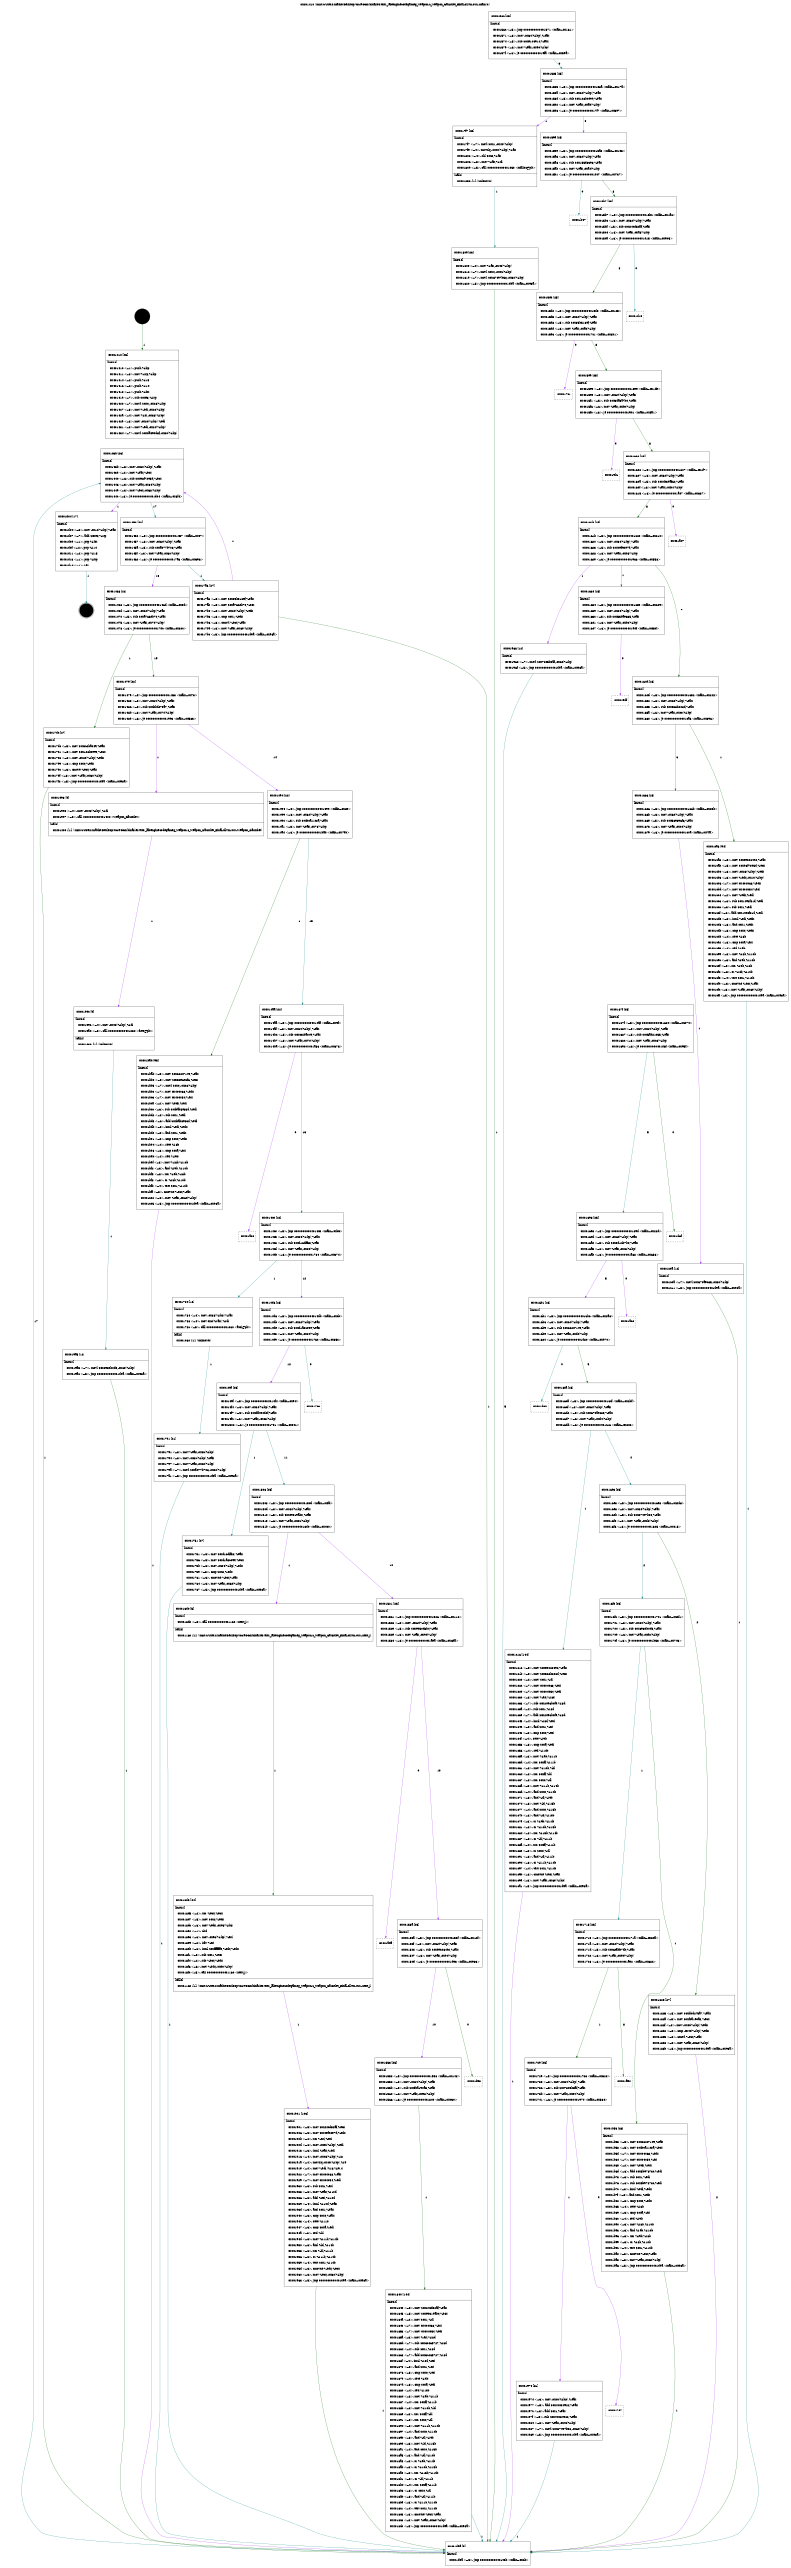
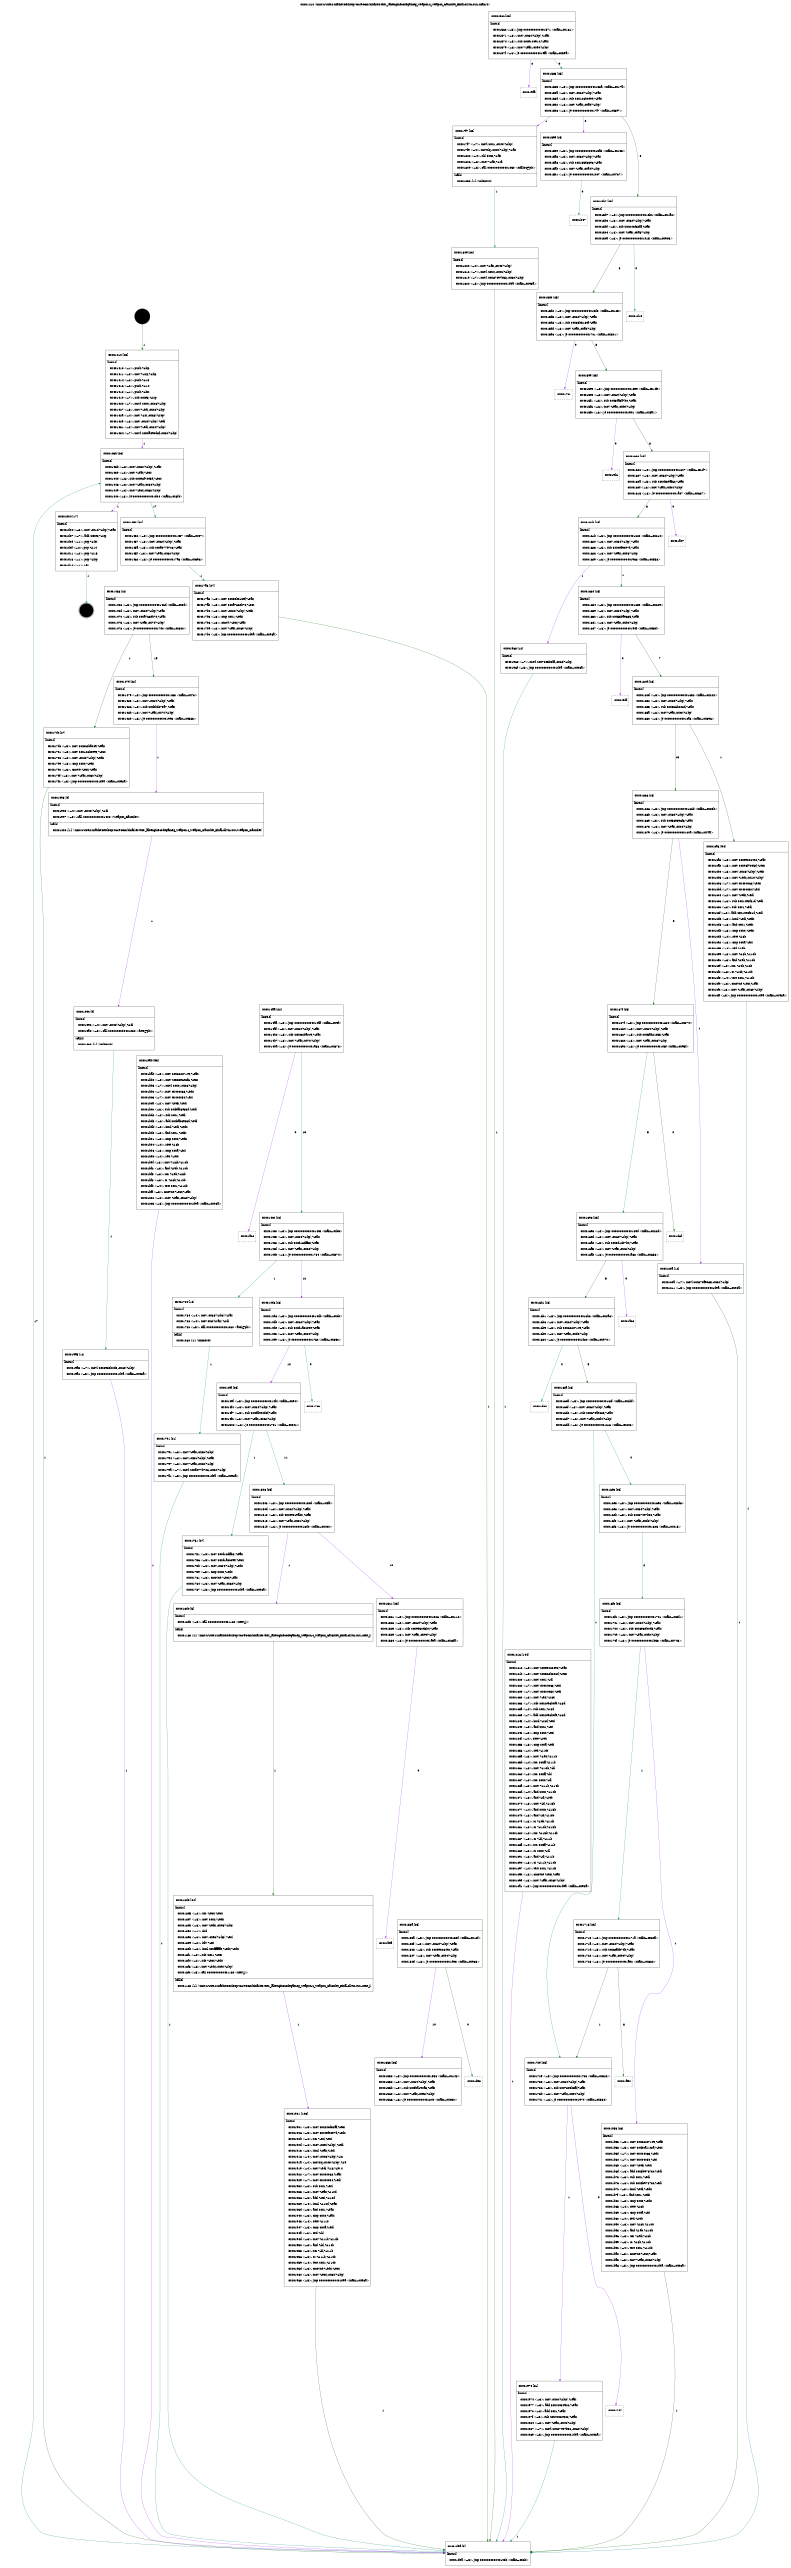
node "0x4019fa": added
edge "0x40159e [25]" -> "0x4015b7 [25]": now "0x401585 [25]" -> "0x4015b7 [25]"
edge "0x4017a6 [27]" -> "0x40143b [23]": now "0x401410 [43]" -> "0x40143b [23]"
edge "0x401452 [22]" -> "0x401468 [22]": removed, label "16"
edge "0x40161b [25]" -> "0x40164d [25]": now "0x401634 [25]" -> "0x40164d [25]"
edge "0x40164d [25]" -> "0x401666 [25]": label " 6" -> " 13"
node "0x401494 [22]": removed
edge "0x401666 [25]" -> "0x40167f [25]": added, label "5"
edge "0x401698 [25]" -> "0x4016b1 [25]": color purple -> darkgreen
edge "0x401968 [12]" -> "0x401d9a [5]": label " 5" -> " 1"
edge "0x4016ca [25]" -> "0x401c16 [144]": now "0x4016ca [25]" -> "0x40172e [25]"
edge "0x401521 [25]" -> "0x40153a [25]": removed, label "10"
edge "0x4016fc [25]" -> "0x401b53 [88]": color darkgreen -> purple
node "0x401825 [27]": removed
edge "0x4019a5 [12]" -> "0x401d9a [5]": color darkgreen -> purple
node "0x401840 [144]": removed
